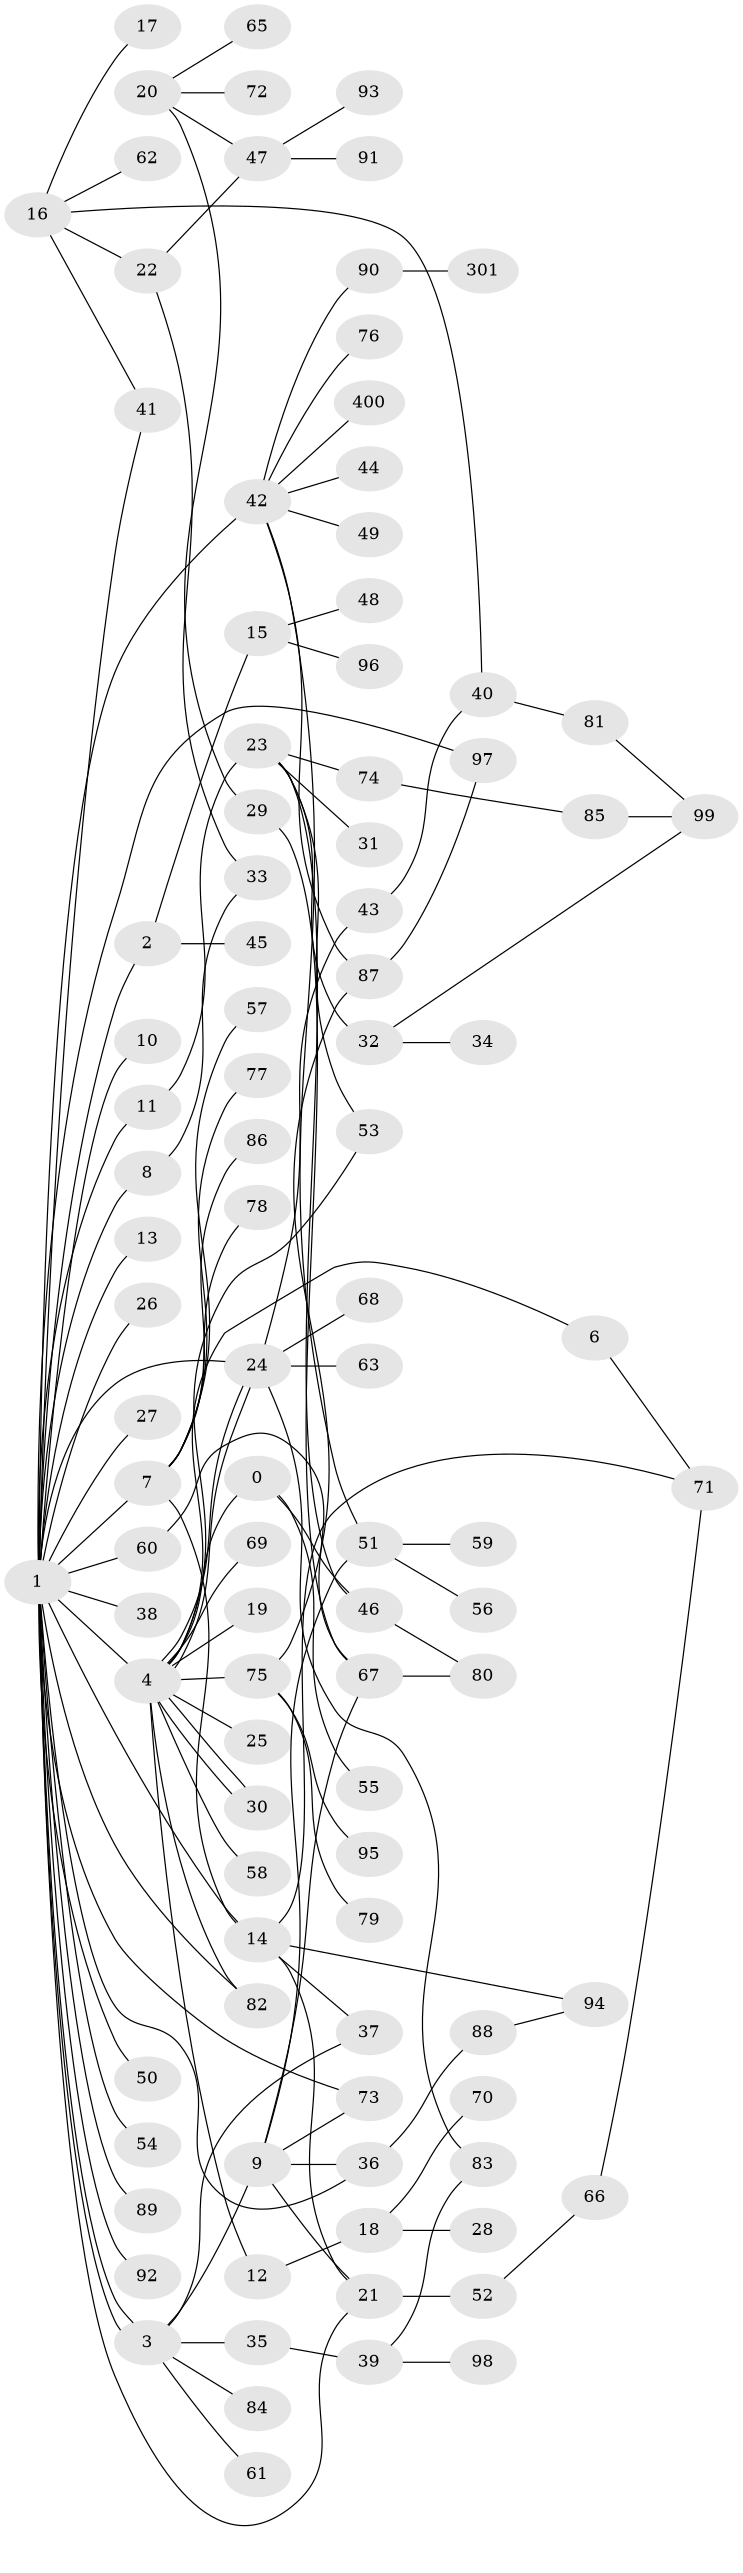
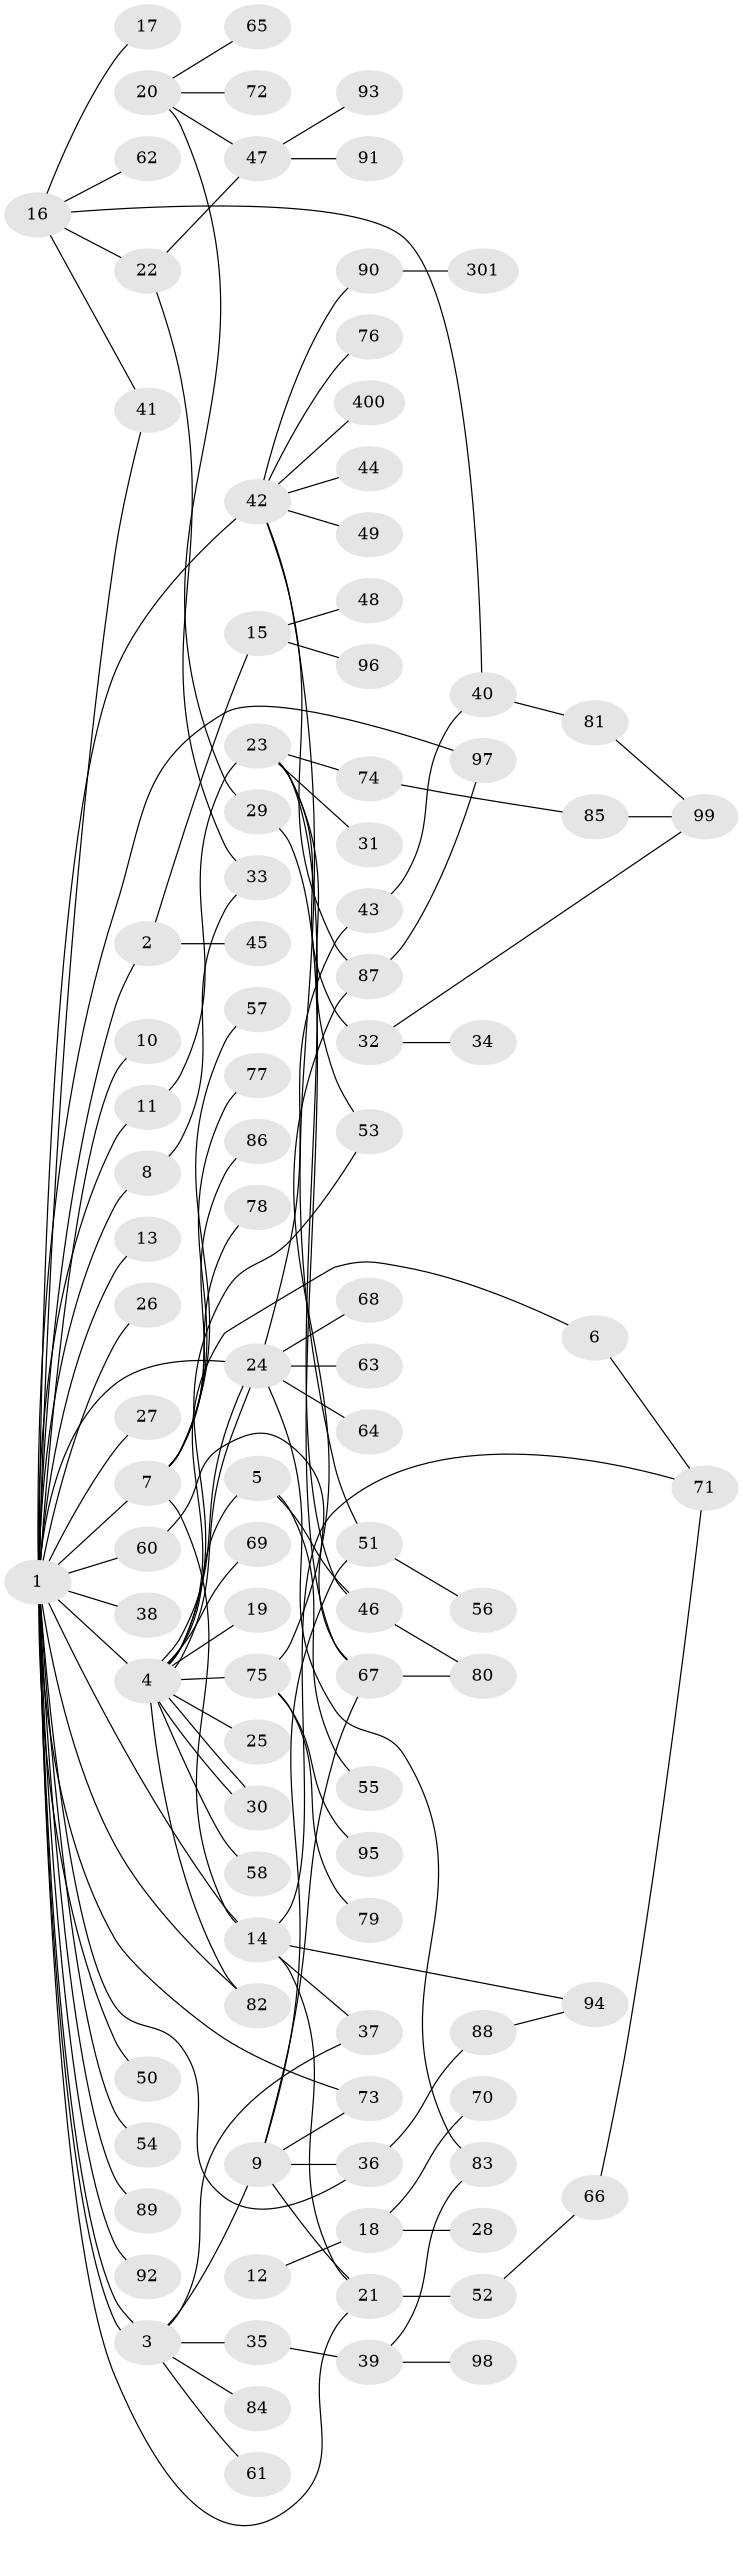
node "64": added
node "0": label "0" -> "5"
node "59": removed
edge "4" -- "12": removed
